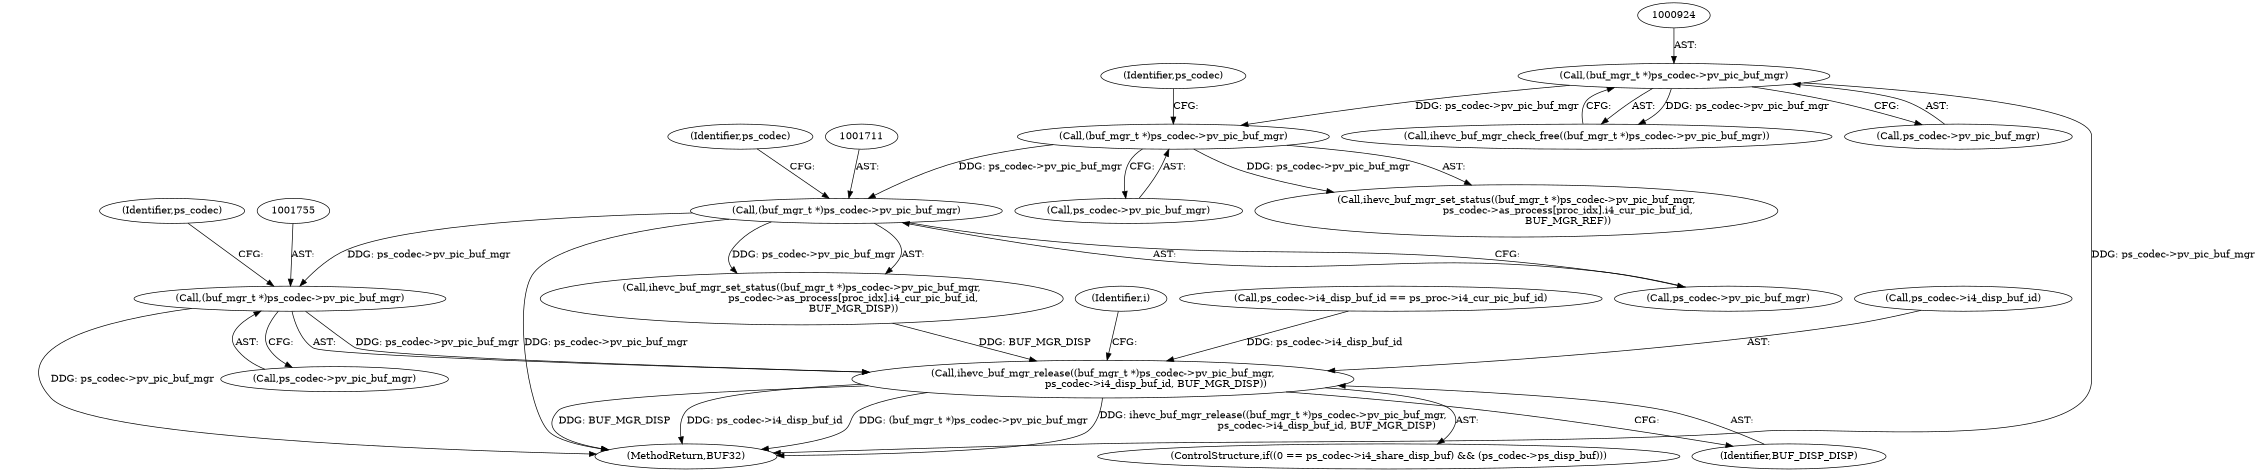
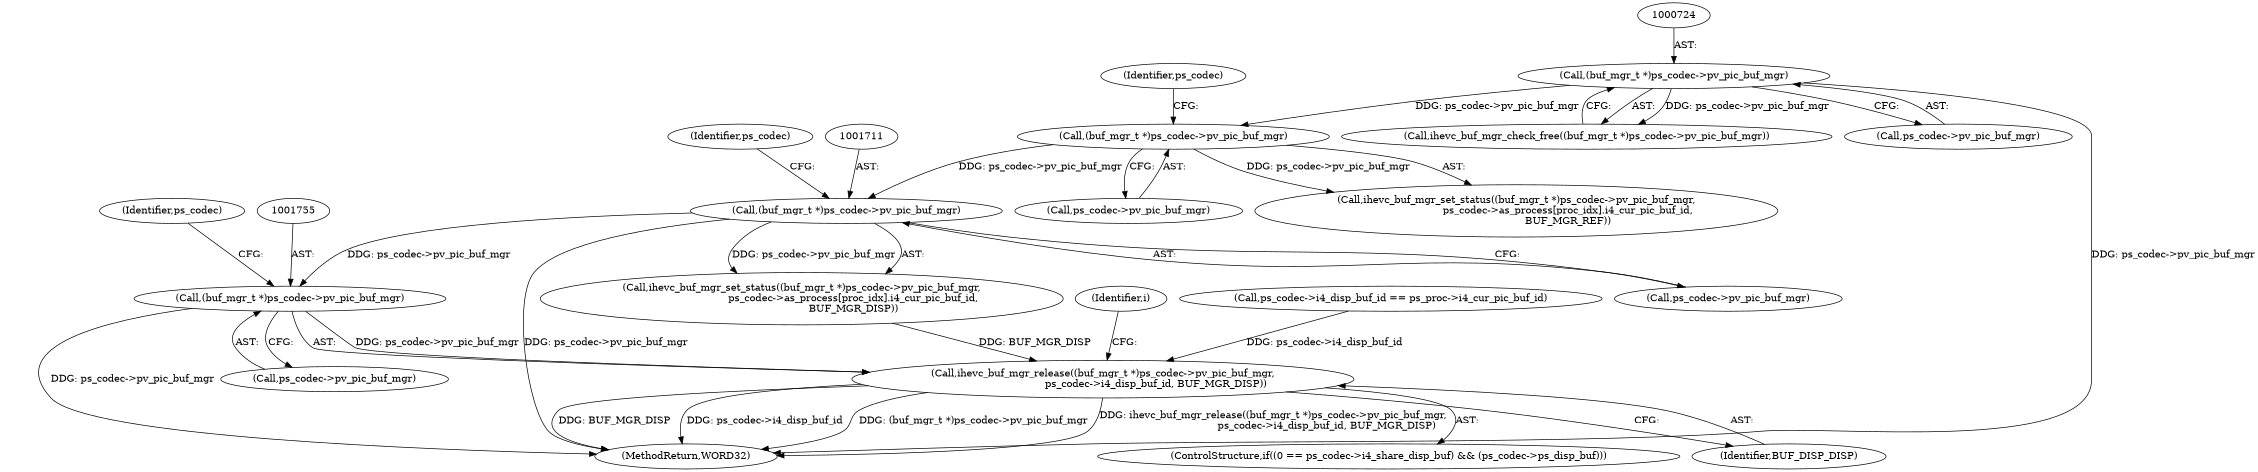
node "1000924": label "1000924" -> "1000724"
node "(Call,ps_codec->i4_disp_buf_id)": removed
node "(MethodReturn,BUF32)": label "(MethodReturn,BUF32)" -> "(MethodReturn,WORD32)"
